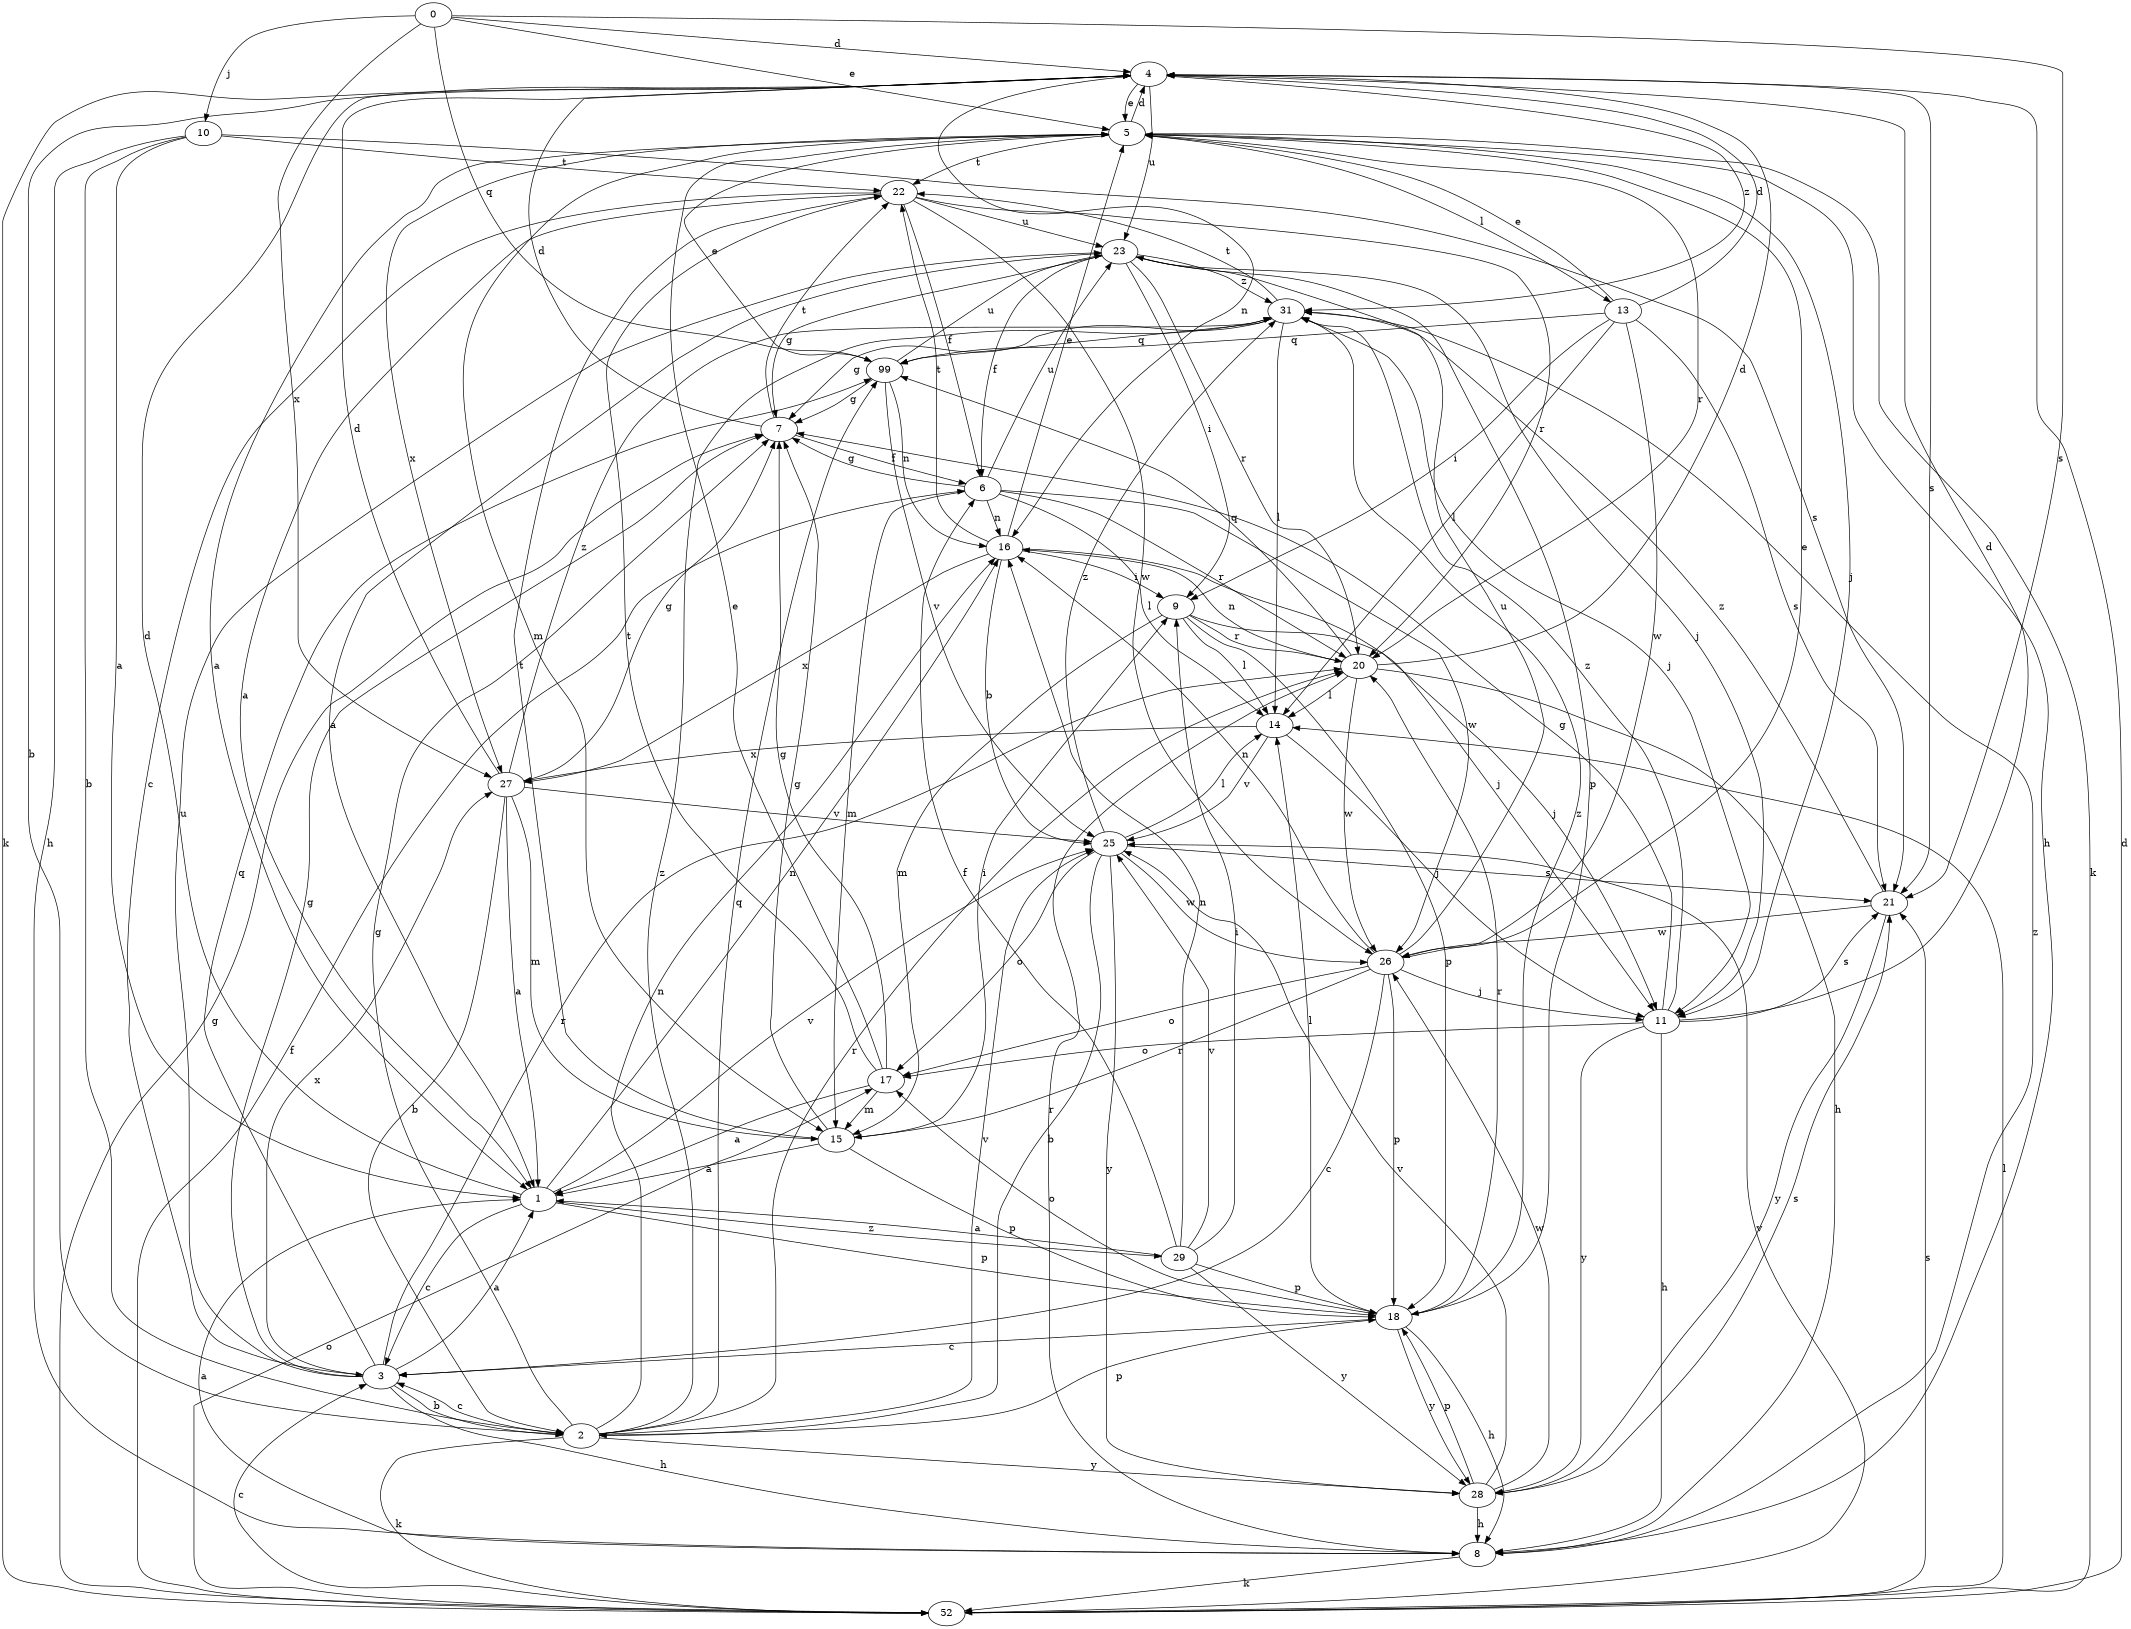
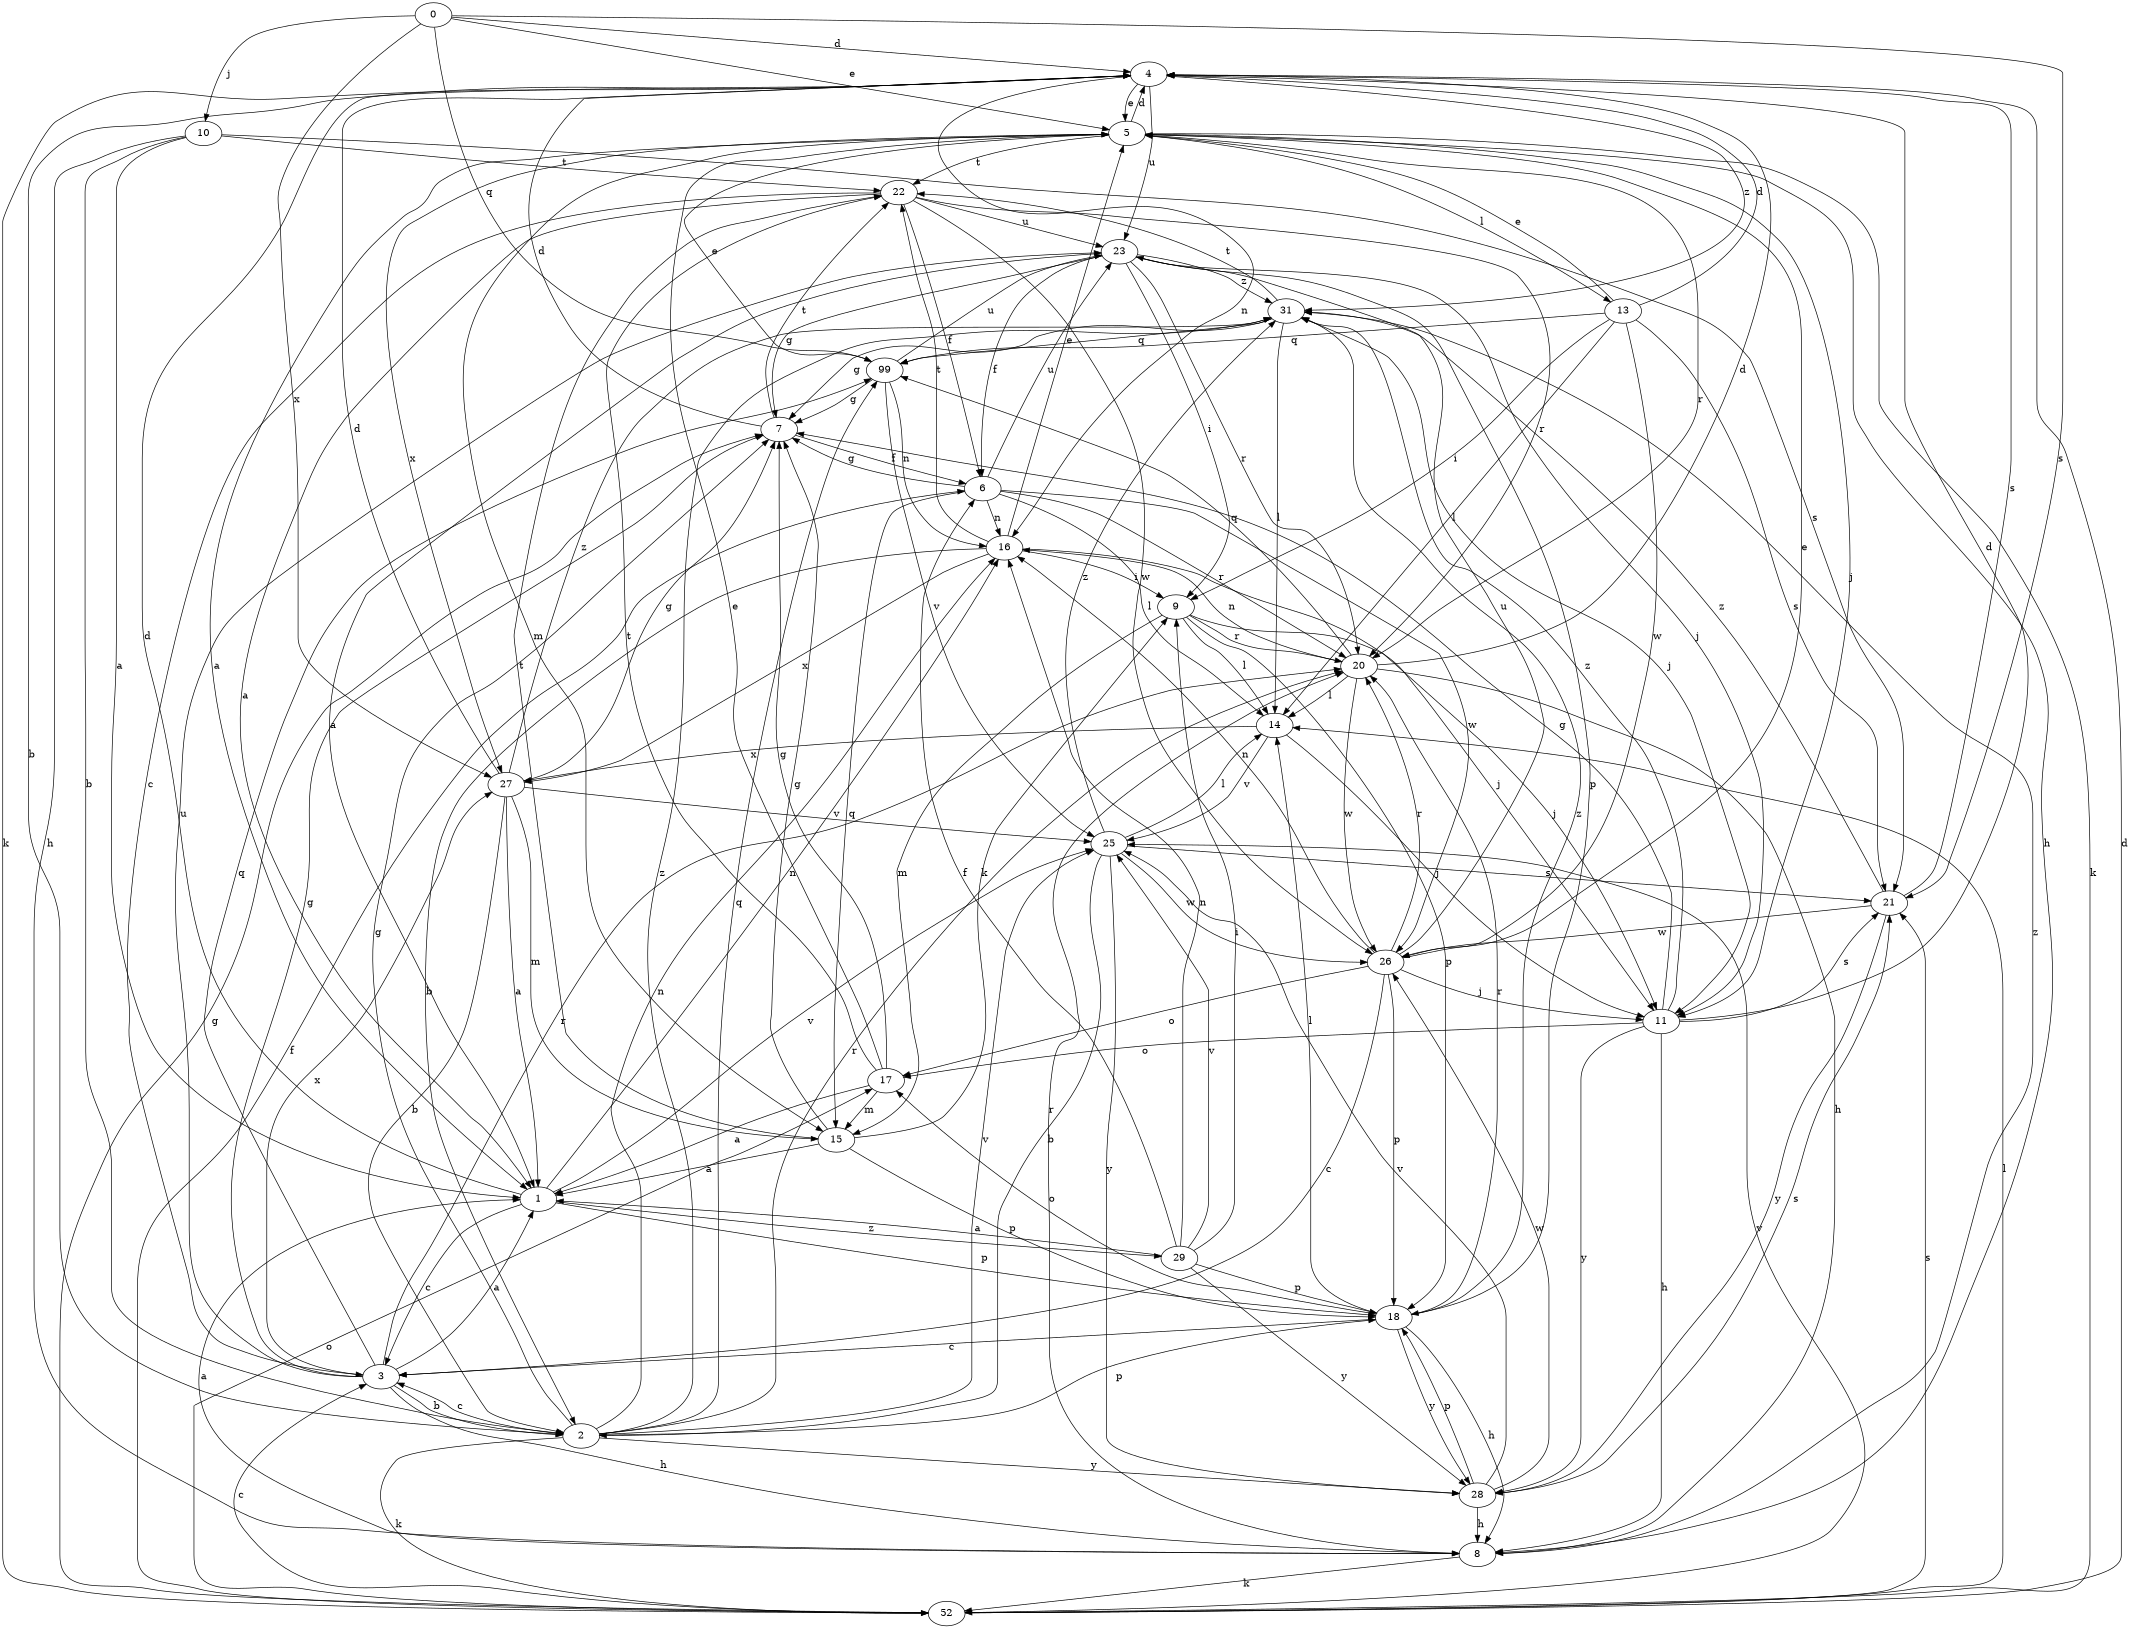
edge "4" -> "21": reversed
edge "16" -> "25": now "16" -> "2"
edge "6" -> "15": label "m" -> "q"
edge "15" -> "9": label "i" -> "k"
edge "25" -> "17": removed, label "o"
edge "26" -> "15": now "26" -> "20"
